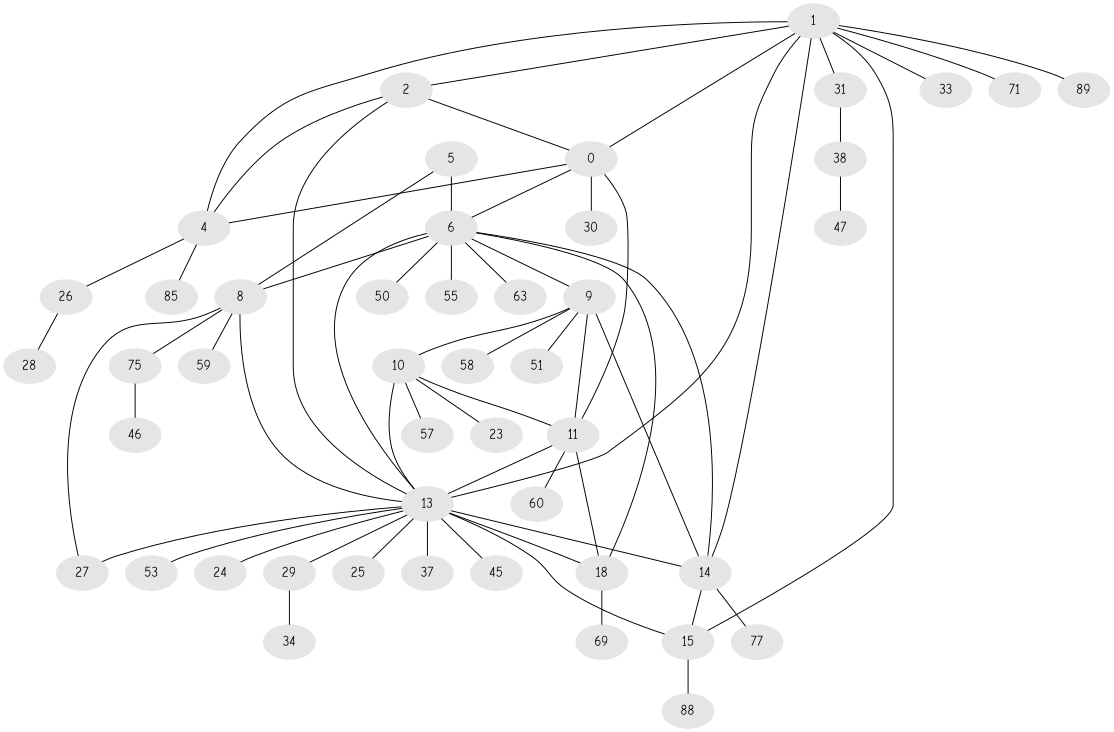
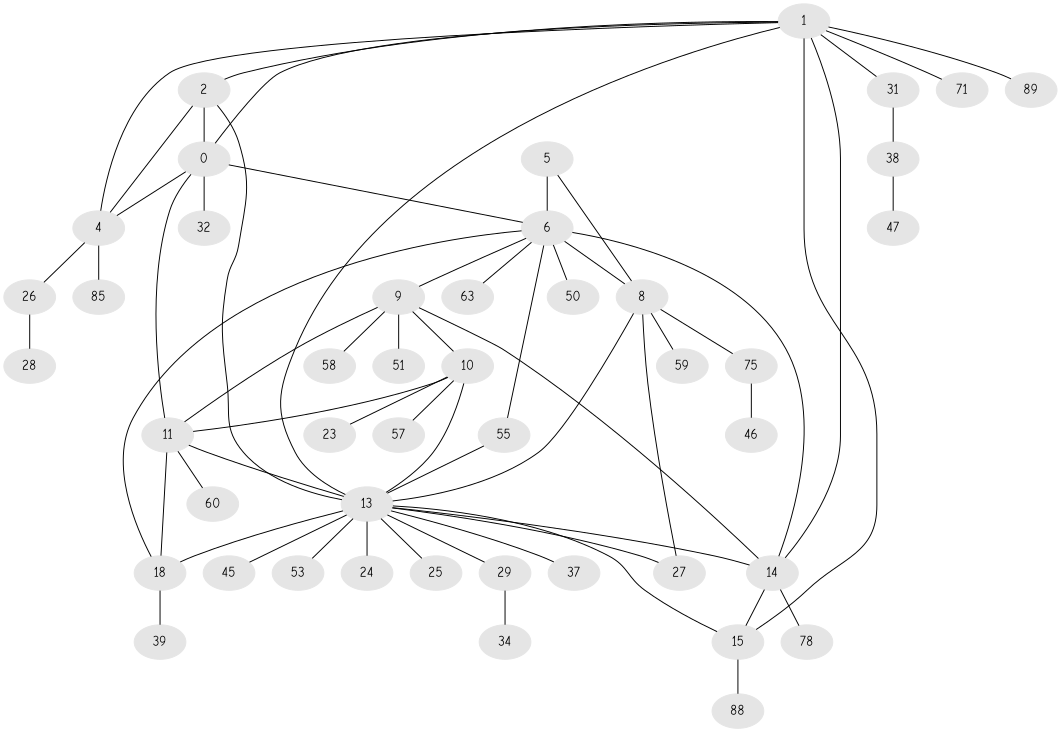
node "33": removed
node "30": label "30" -> "32"
edge "6" -- "13": now "55" -- "13"
node "69": label "69" -> "39"
node "77": label "77" -> "78"
